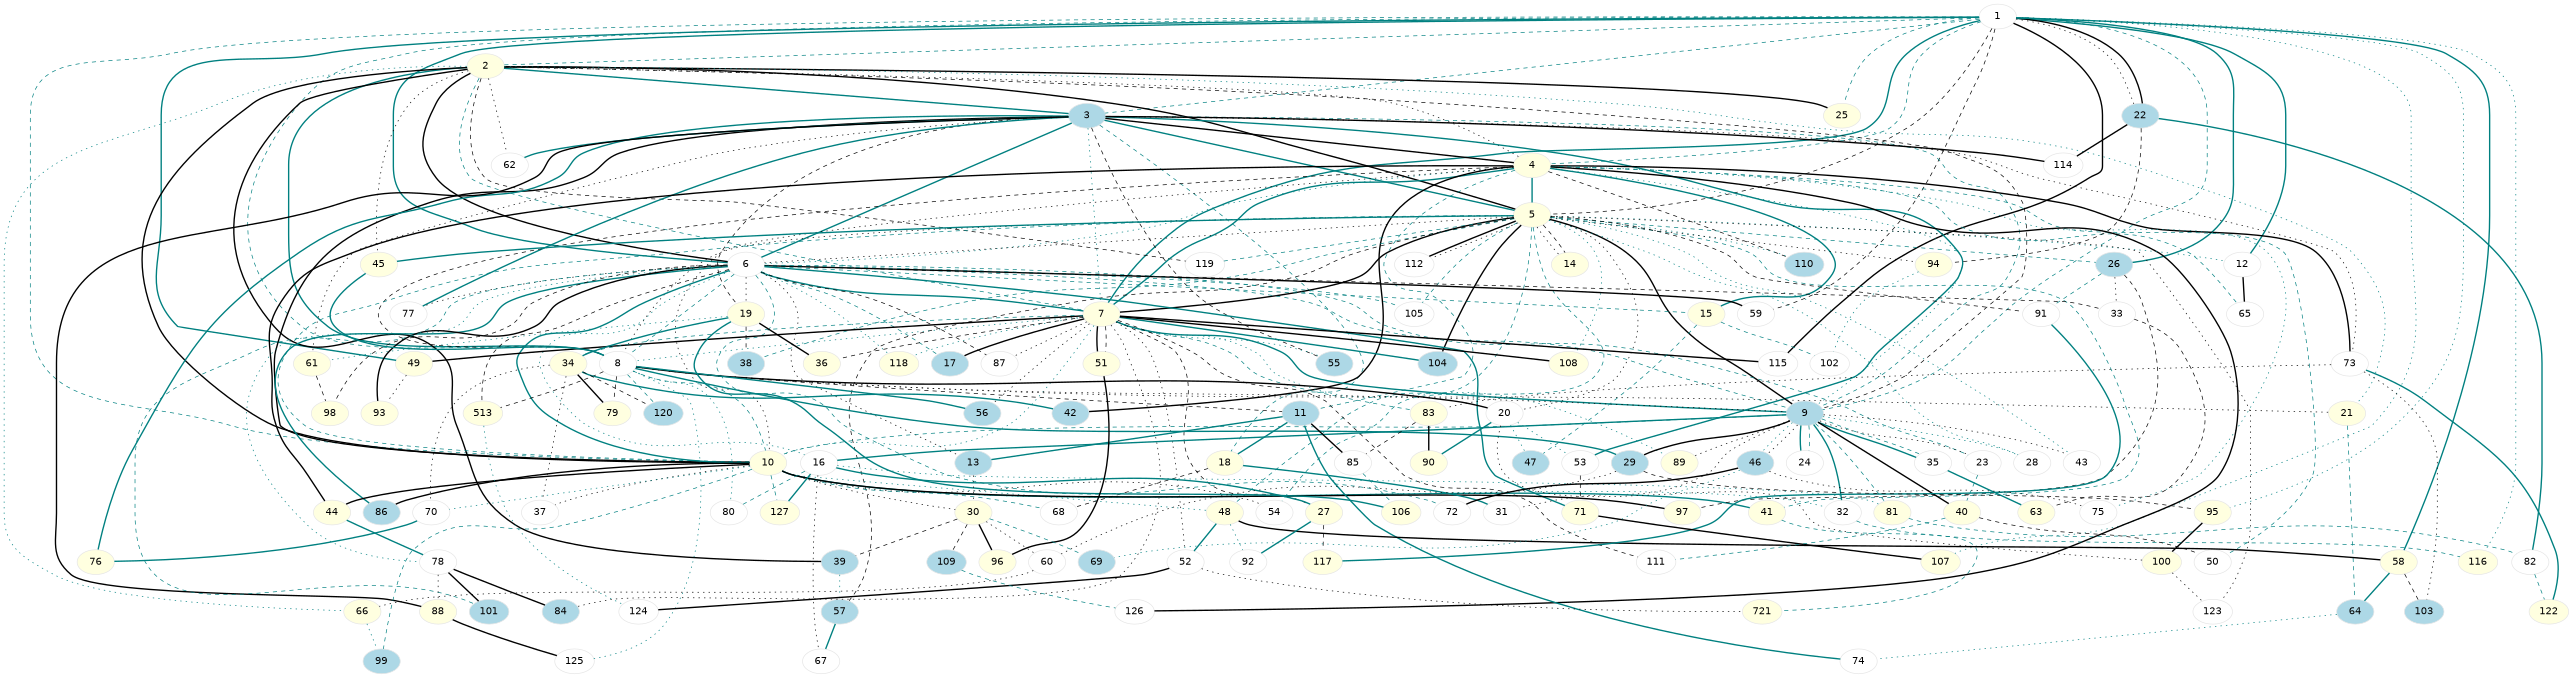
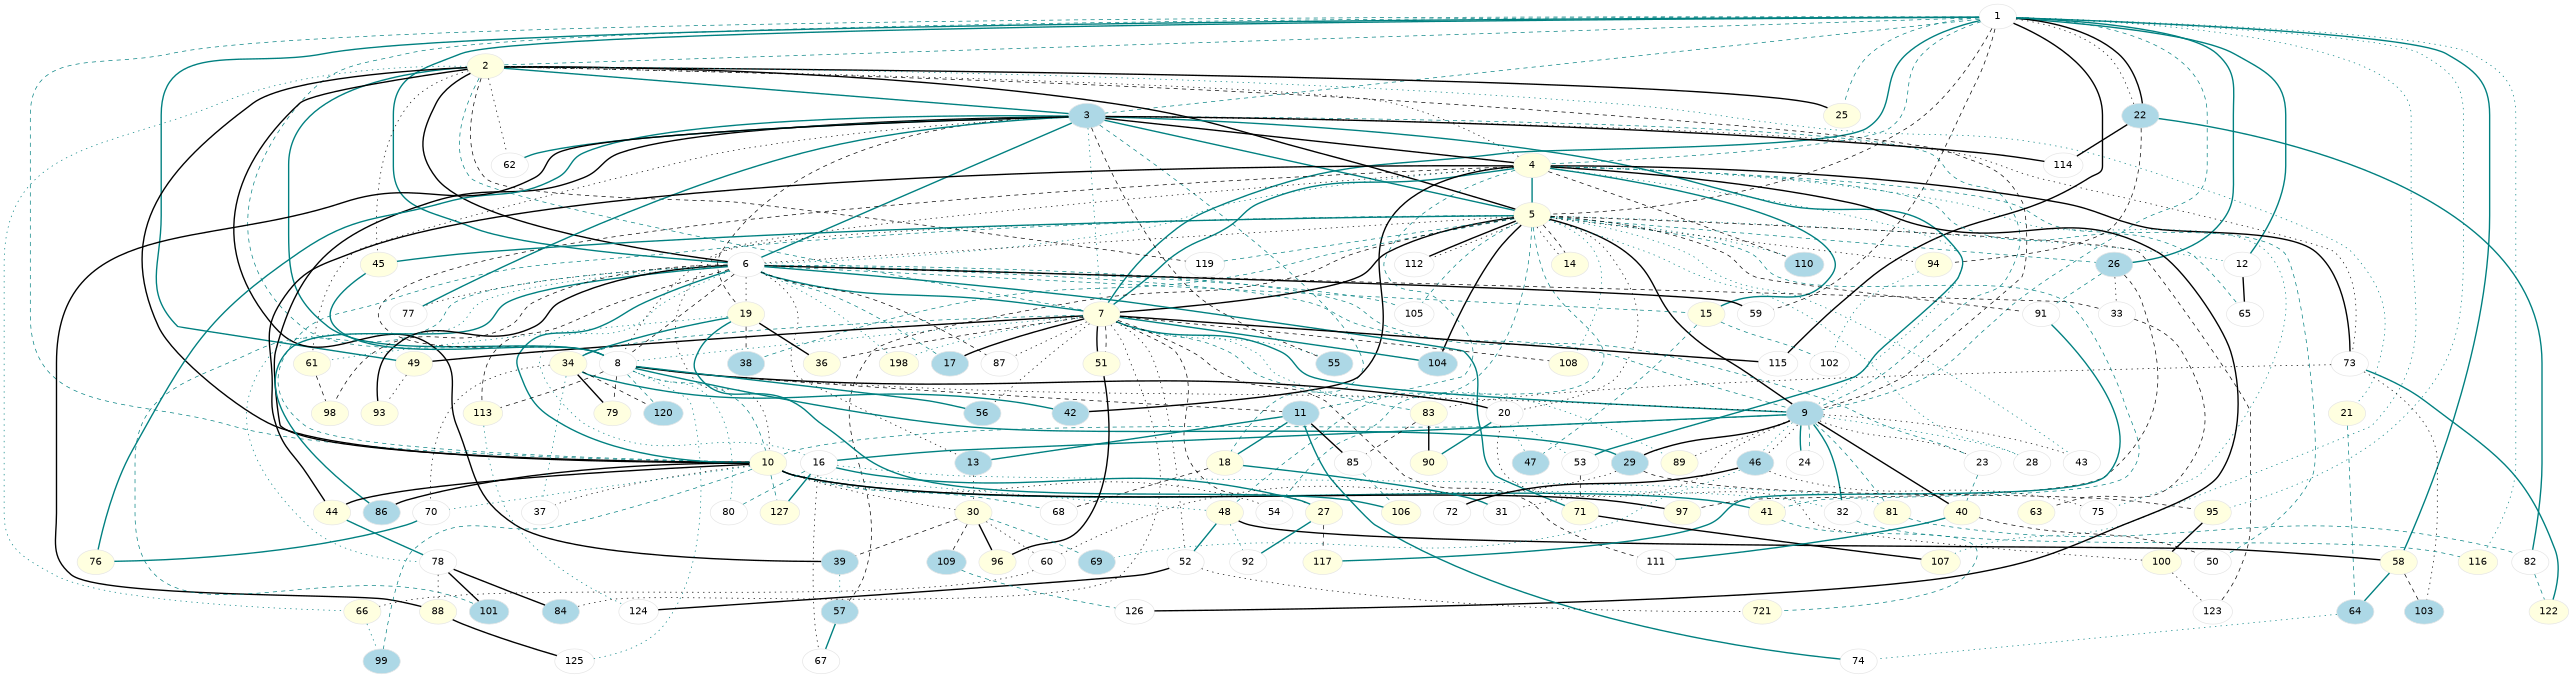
edge "5" -- "123": style dotted -> dashed
edge "6" -- "8": color teal -> black
edge "7" -- "108": style bold -> dashed
node "118": label "118" -> "198"
edge "8" -- "21": removed
node "513": label "513" -> "113"
edge "34" -- "37": color black -> teal
edge "7" -- "10": removed
node "35": removed
edge "6" -- "72": removed
edge "40" -- "111": style dashed -> bold
